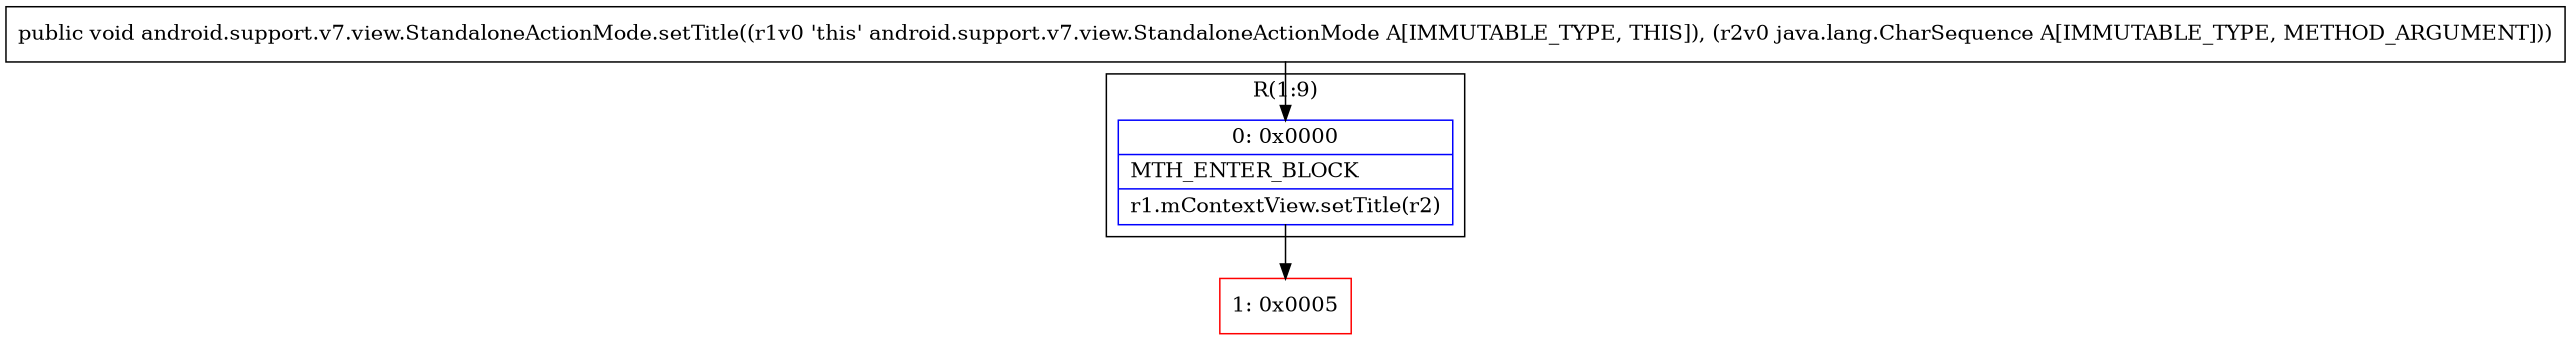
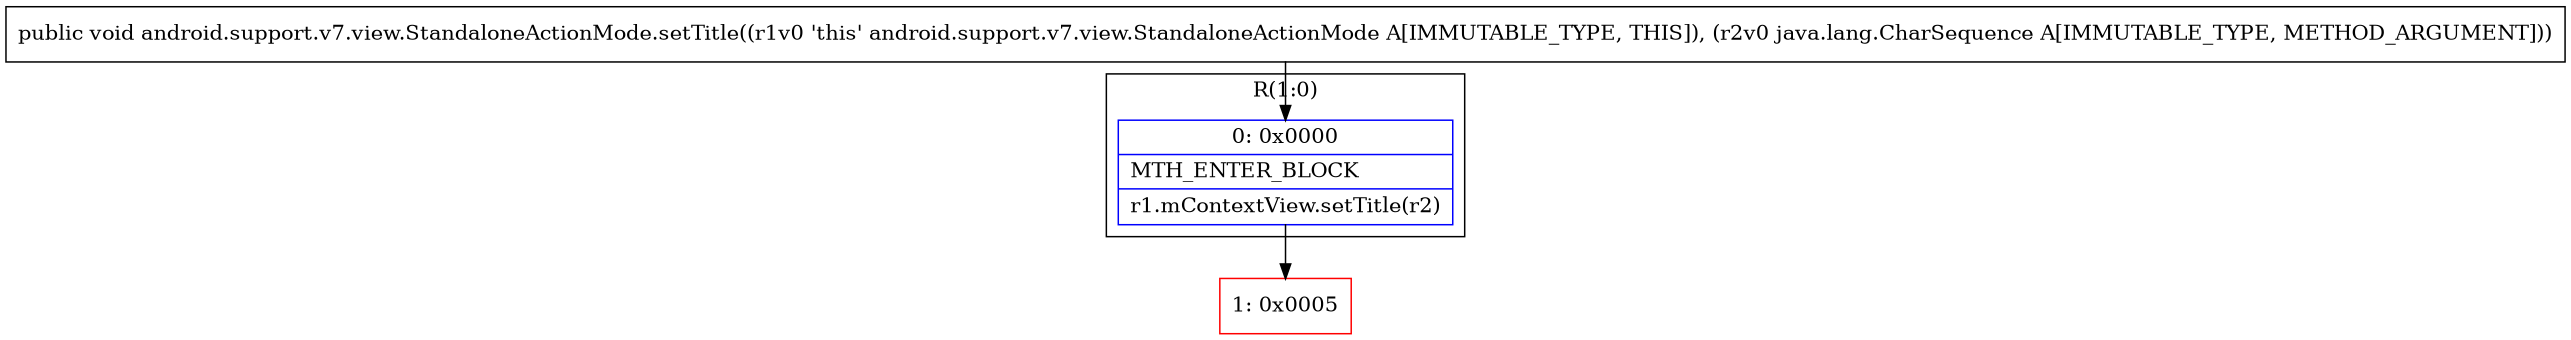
cluster "R(1:9)": label "R(1:9)" -> "R(1:0)"
